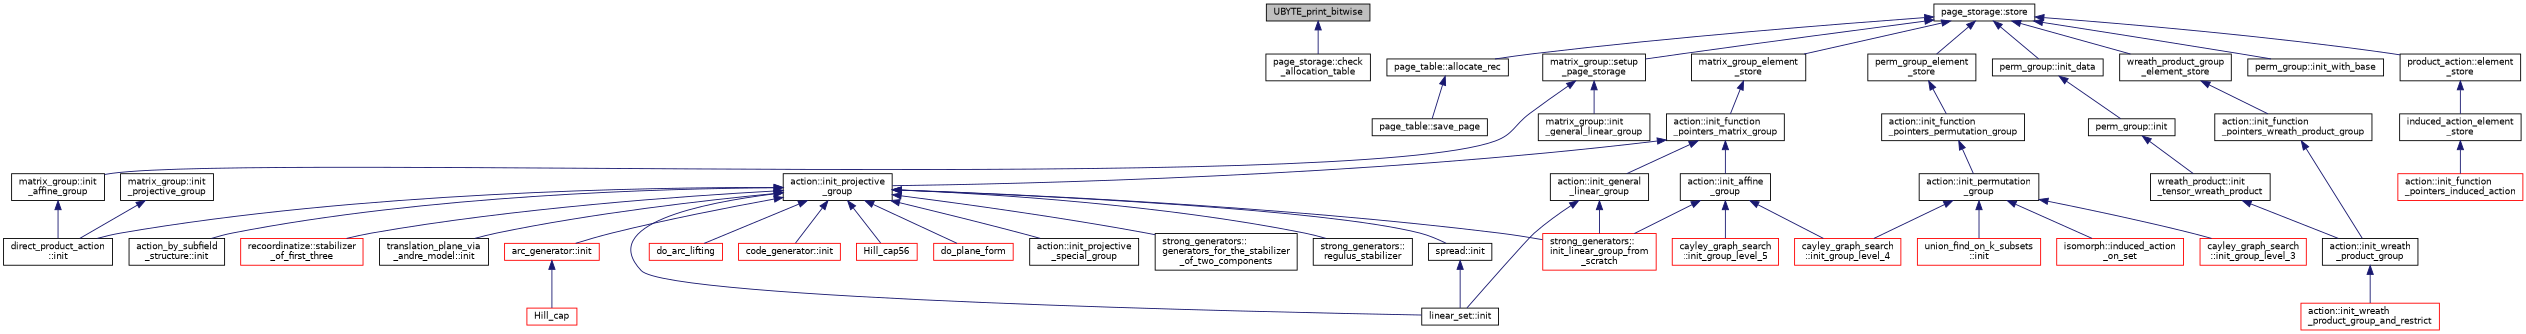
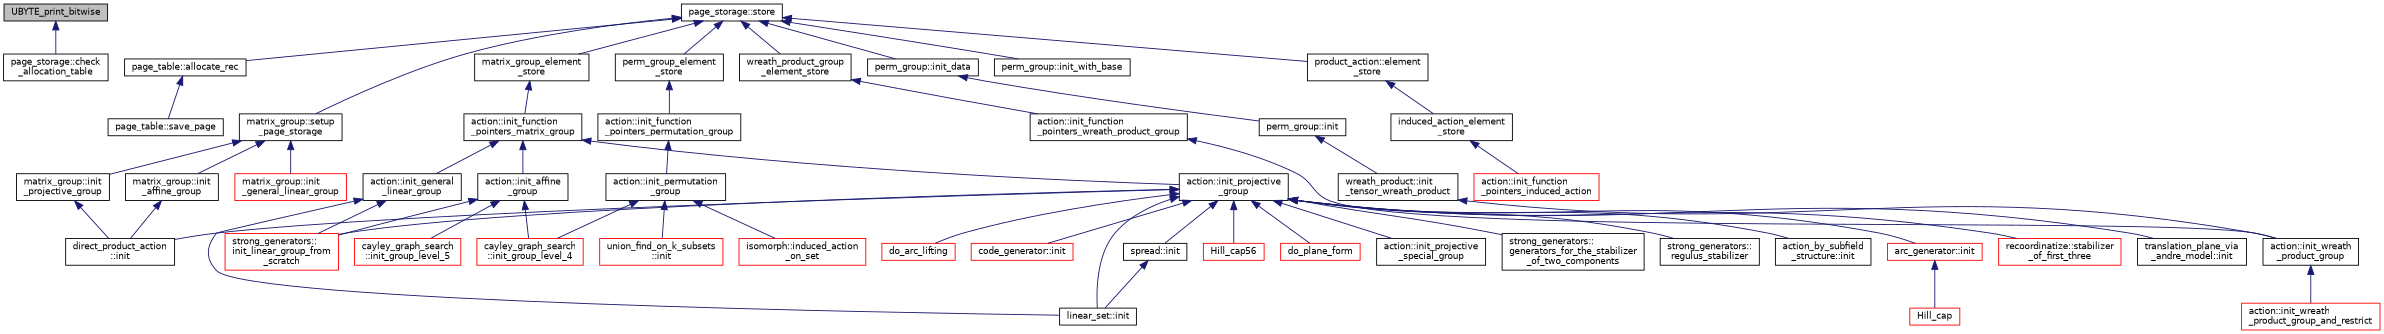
node "matrix_group::init _general_linear_group": color black -> red
edge "matrix_group::init _projective_group" -> "matrix_group::setup _page_storage": added
node "cayley_graph_search ::init_group_level_3": removed
